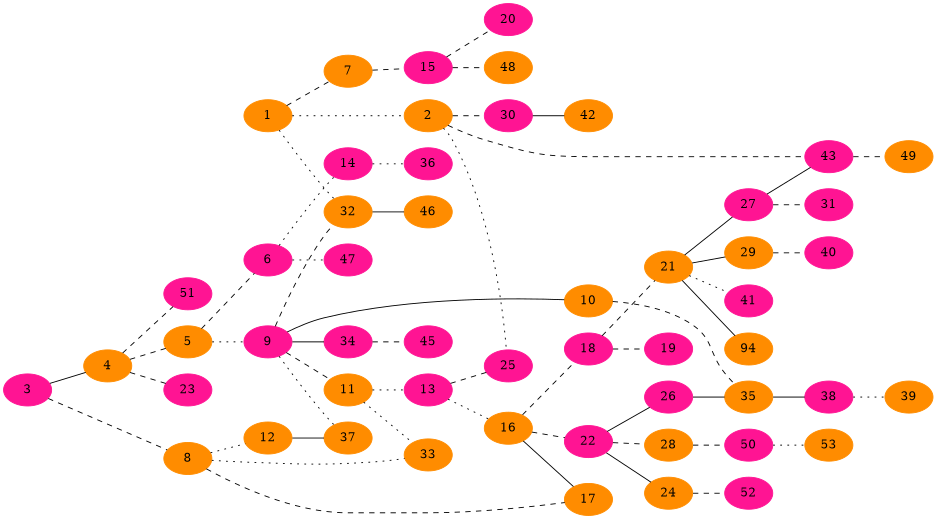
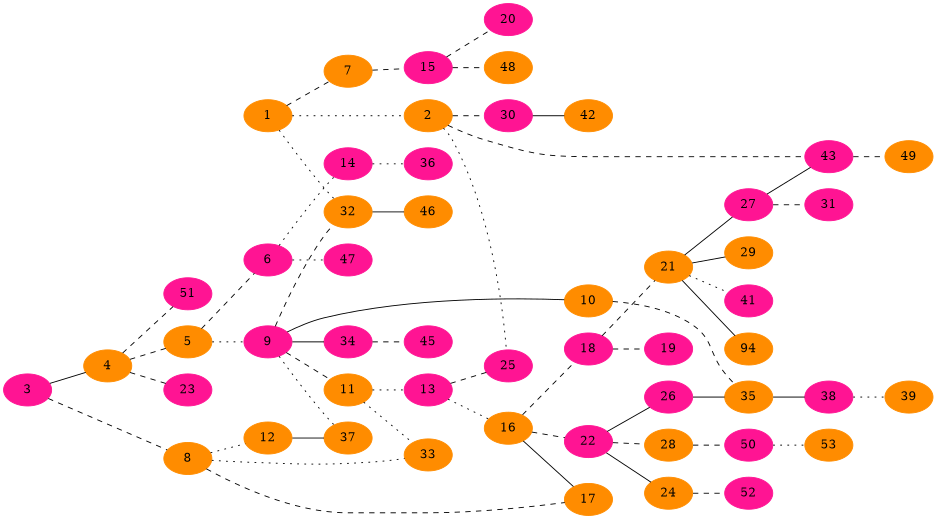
node "40": removed
